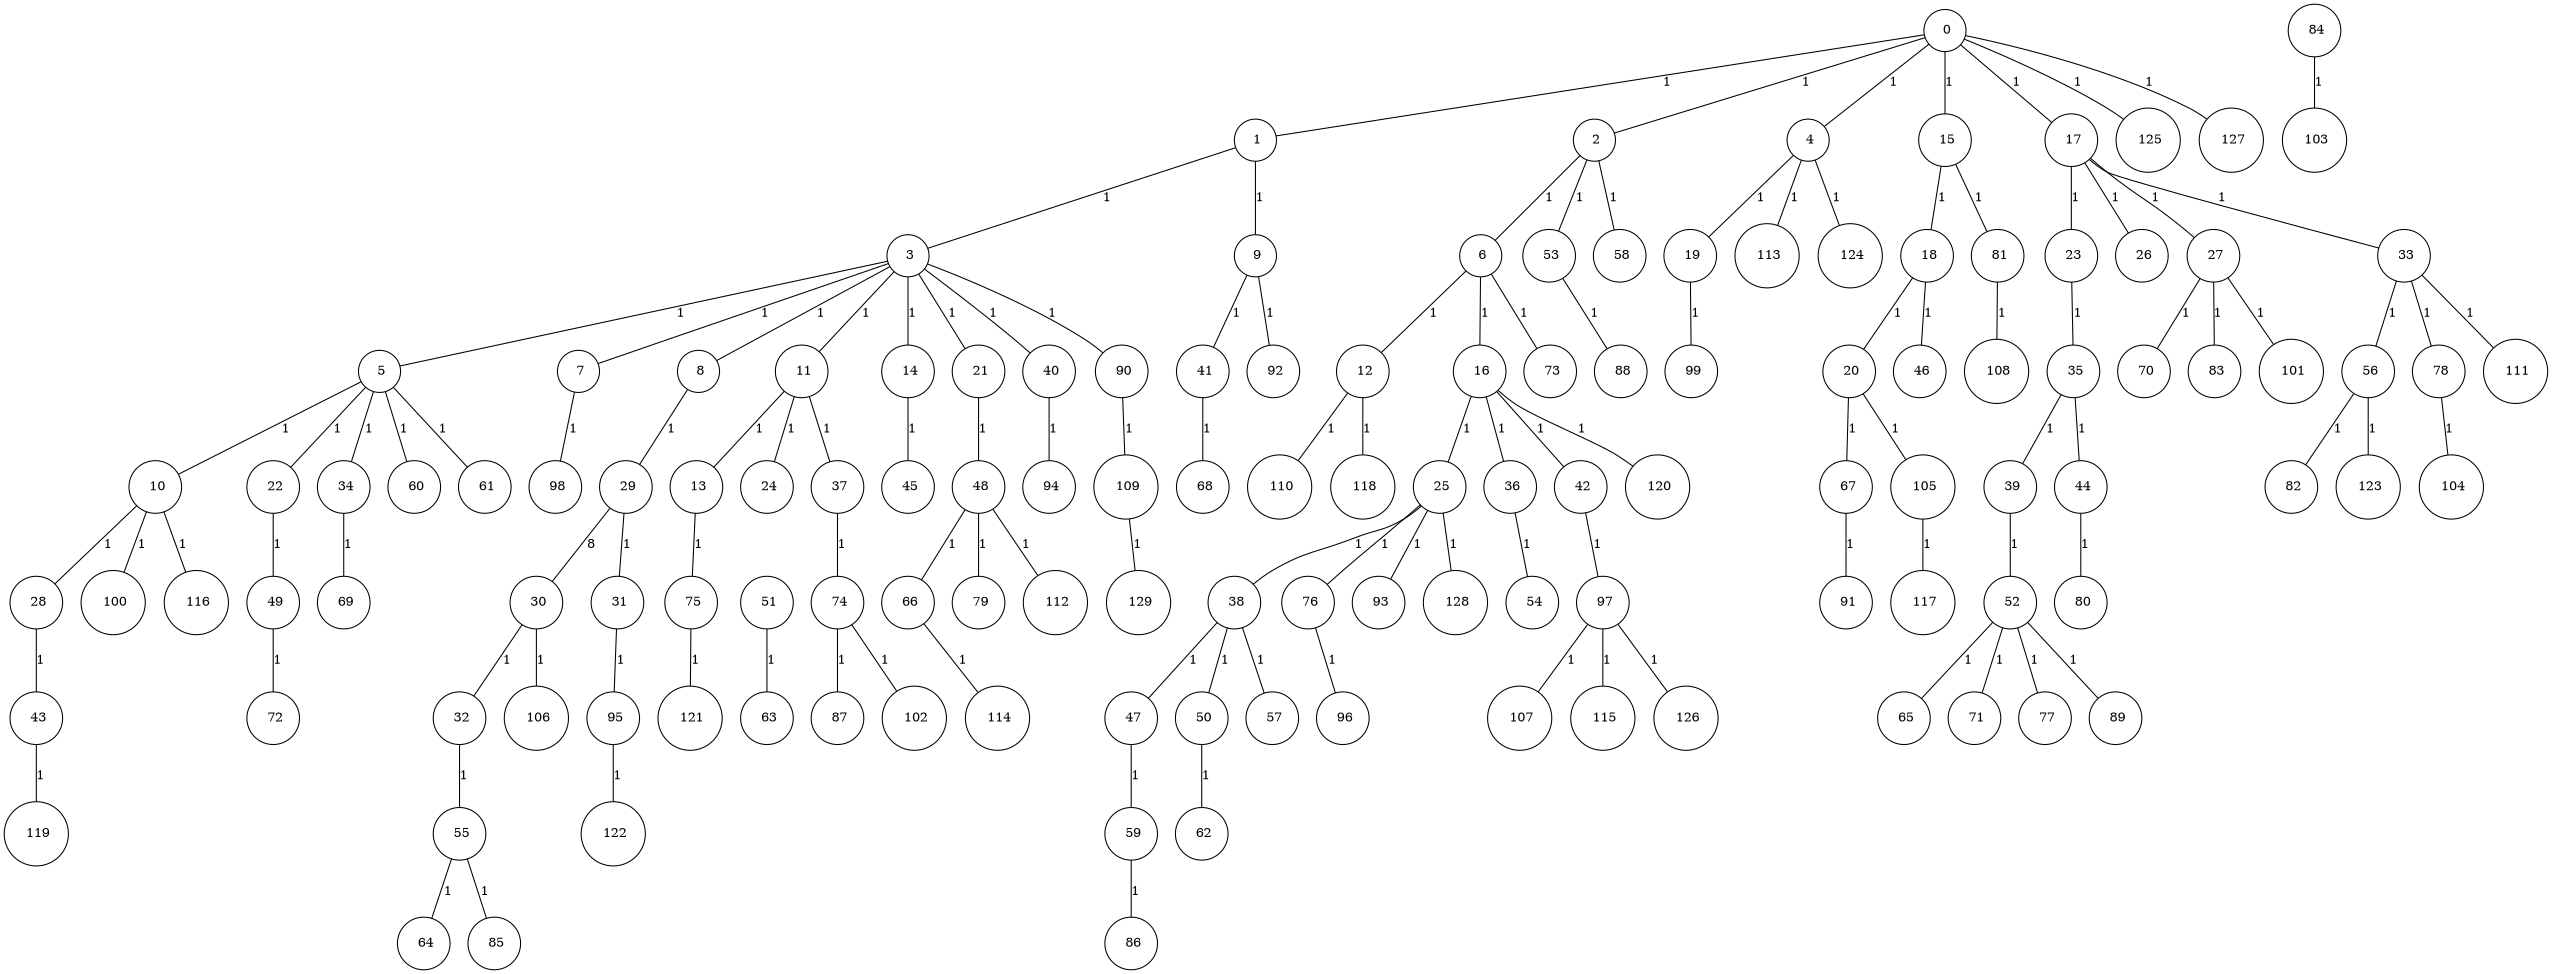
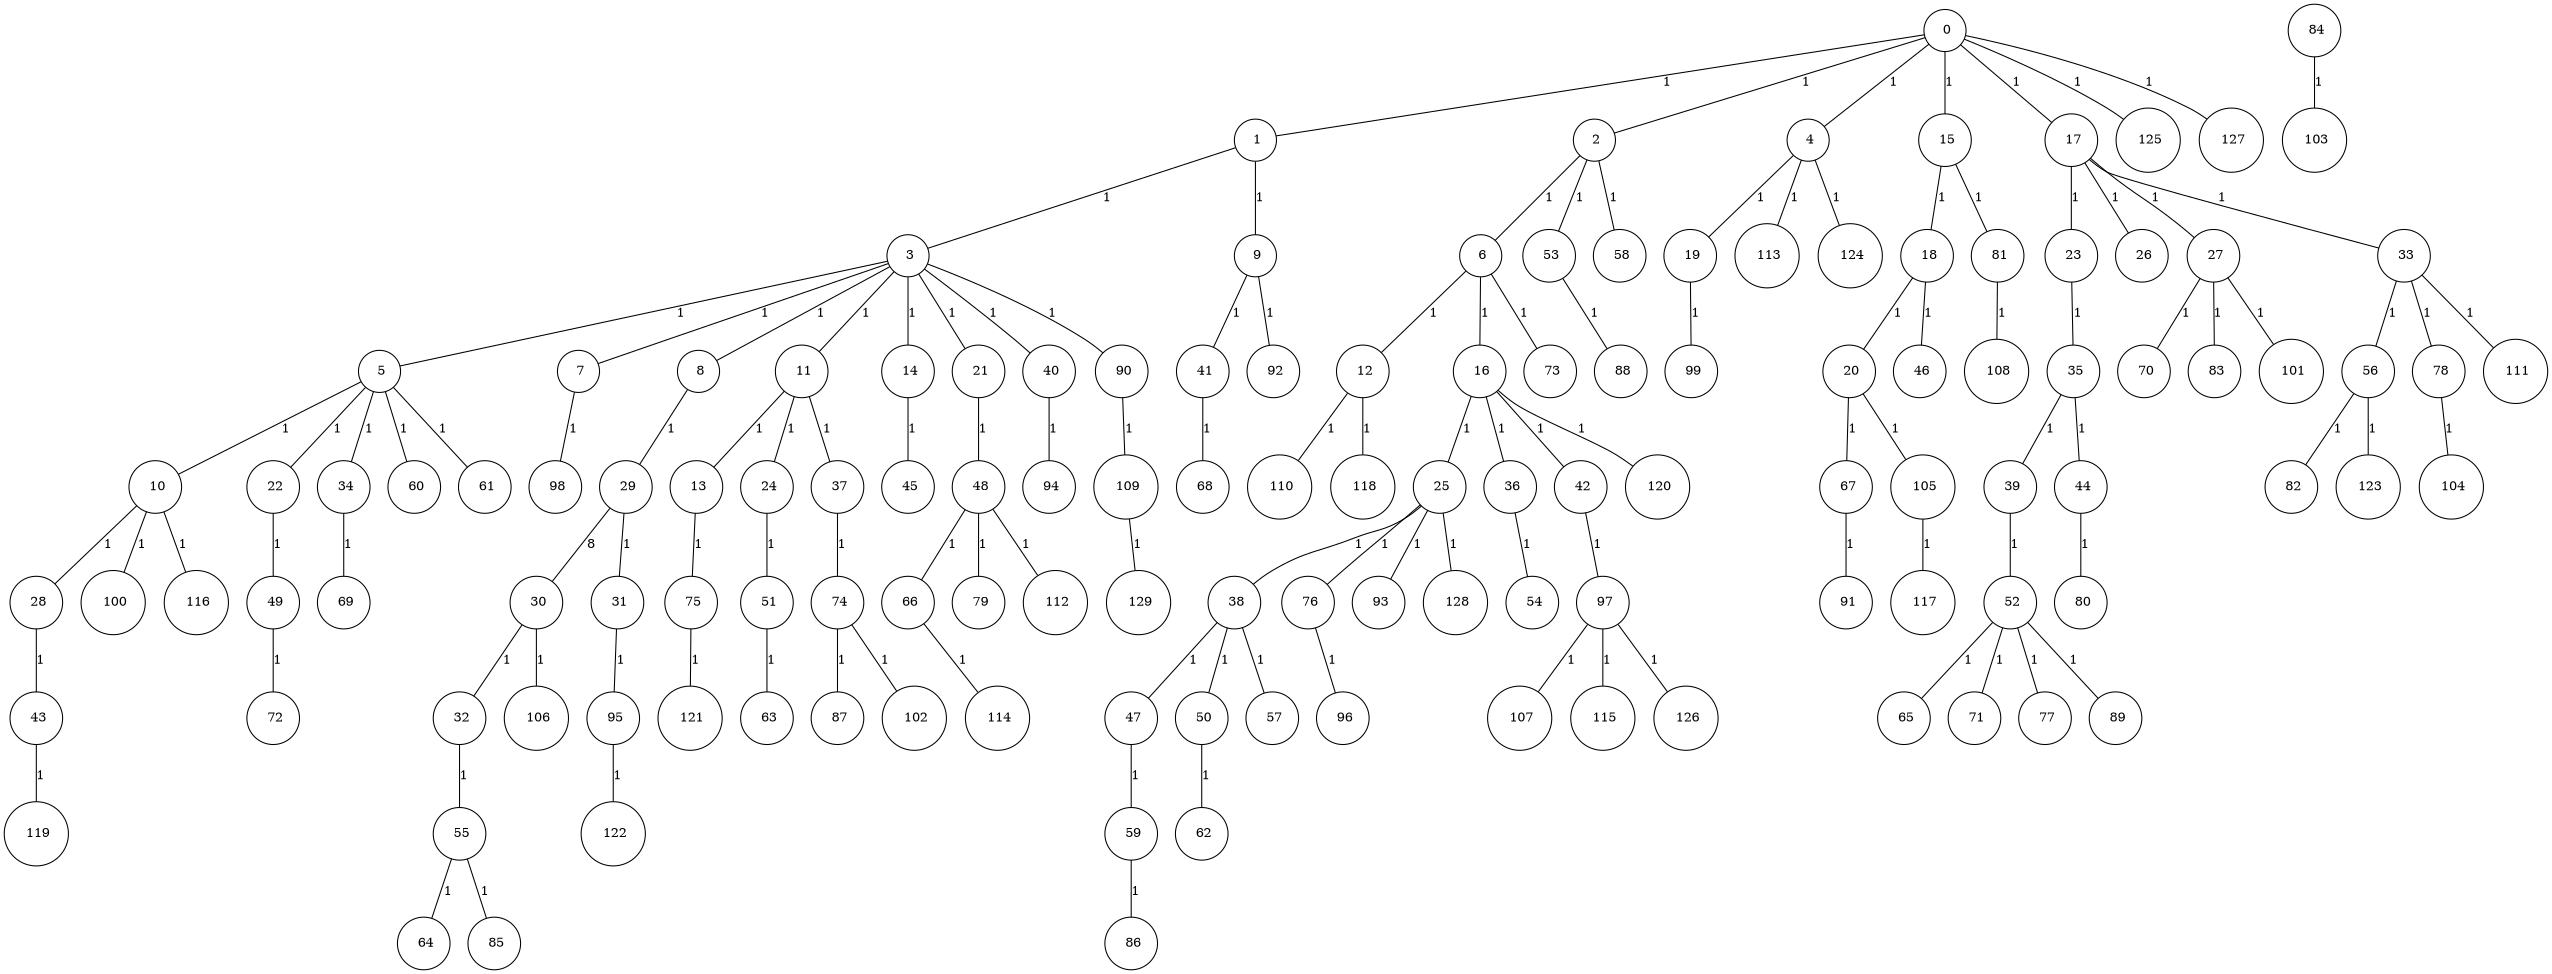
edge "24" -- "51": added, label "1"
